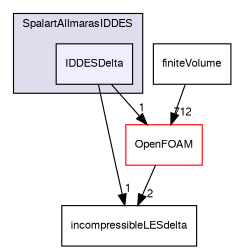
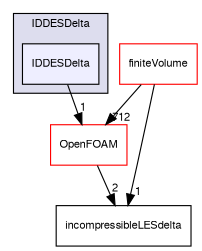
cluster "SpalartAllmarasIDDES": label "SpalartAllmarasIDDES" -> "IDDESDelta"
node "finiteVolume": color black -> red
edge "IDDESDelta" -> "incompressibleLESdelta": now "finiteVolume" -> "incompressibleLESdelta"
